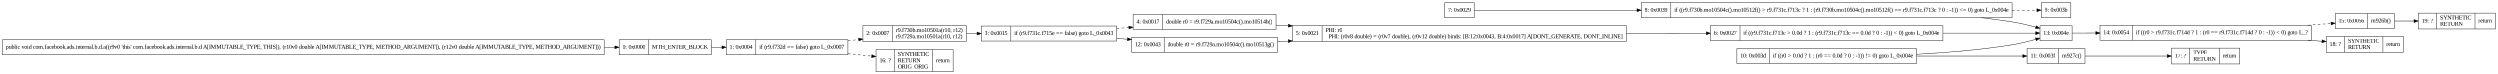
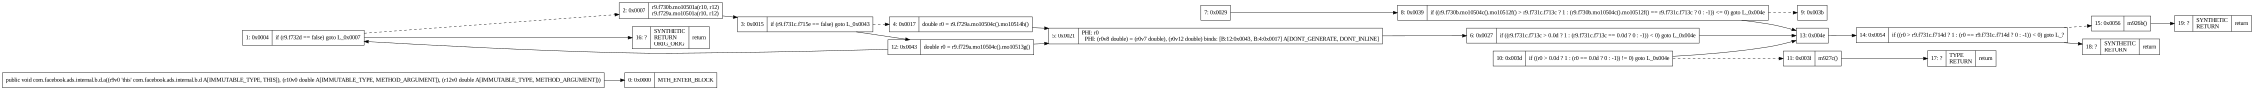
edge "0: 0x0000" -> "1: 0x0004": now "12: 0x0043" -> "1: 0x0004"
edge "1: 0x0004" -> "16: ?": style dashed -> solid
edge "10: 0x003d" -> "11: 0x003f": style solid -> dashed
